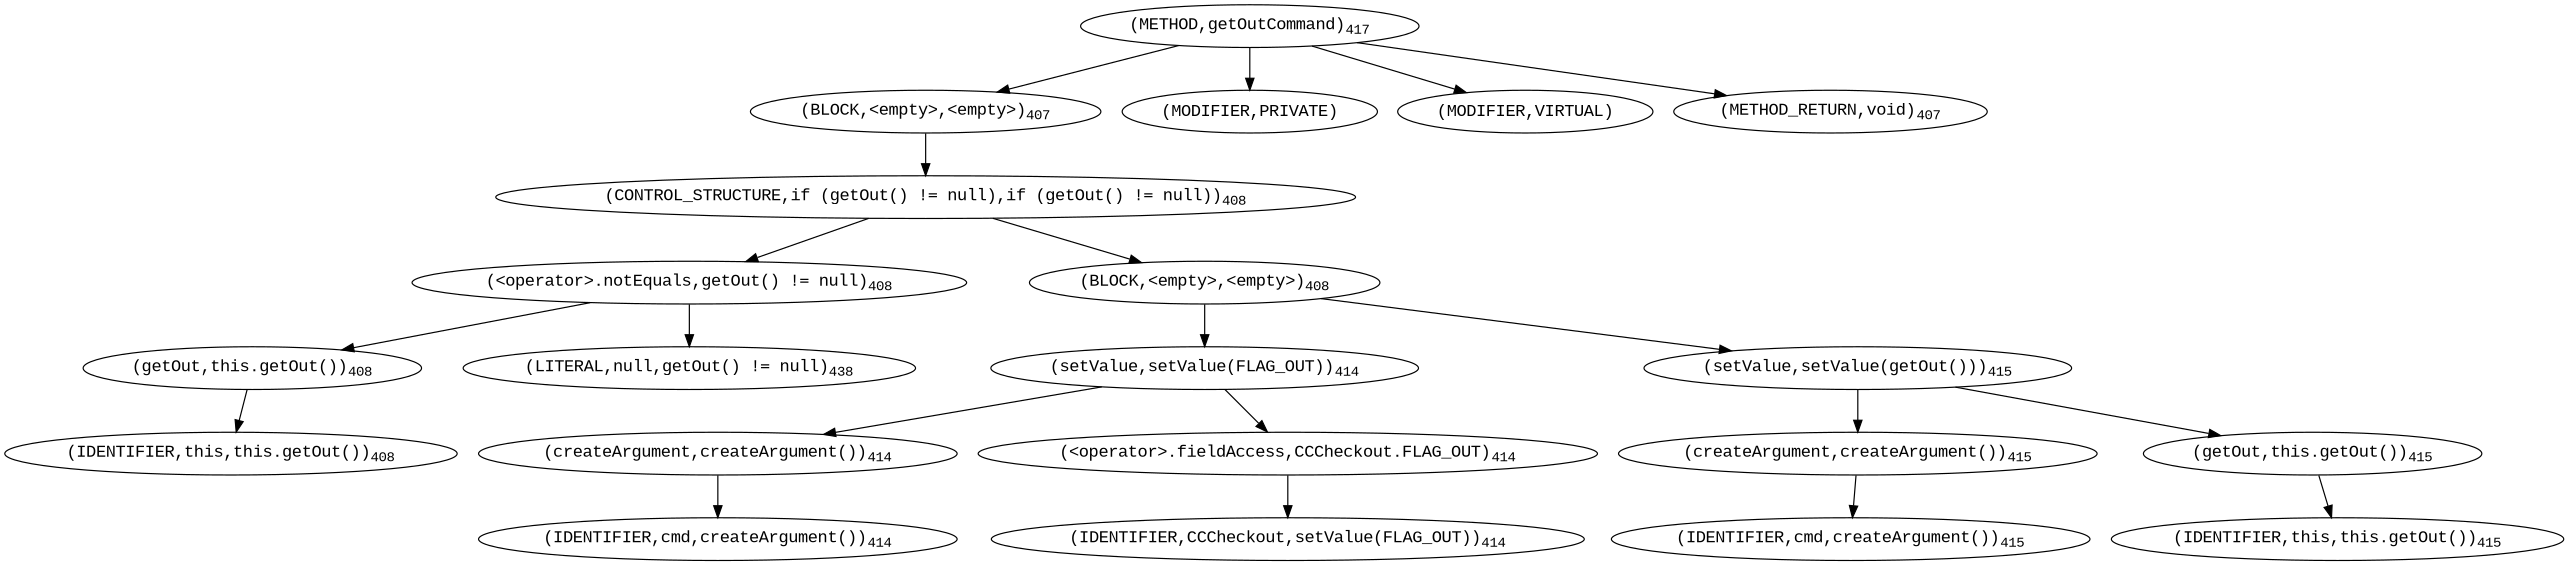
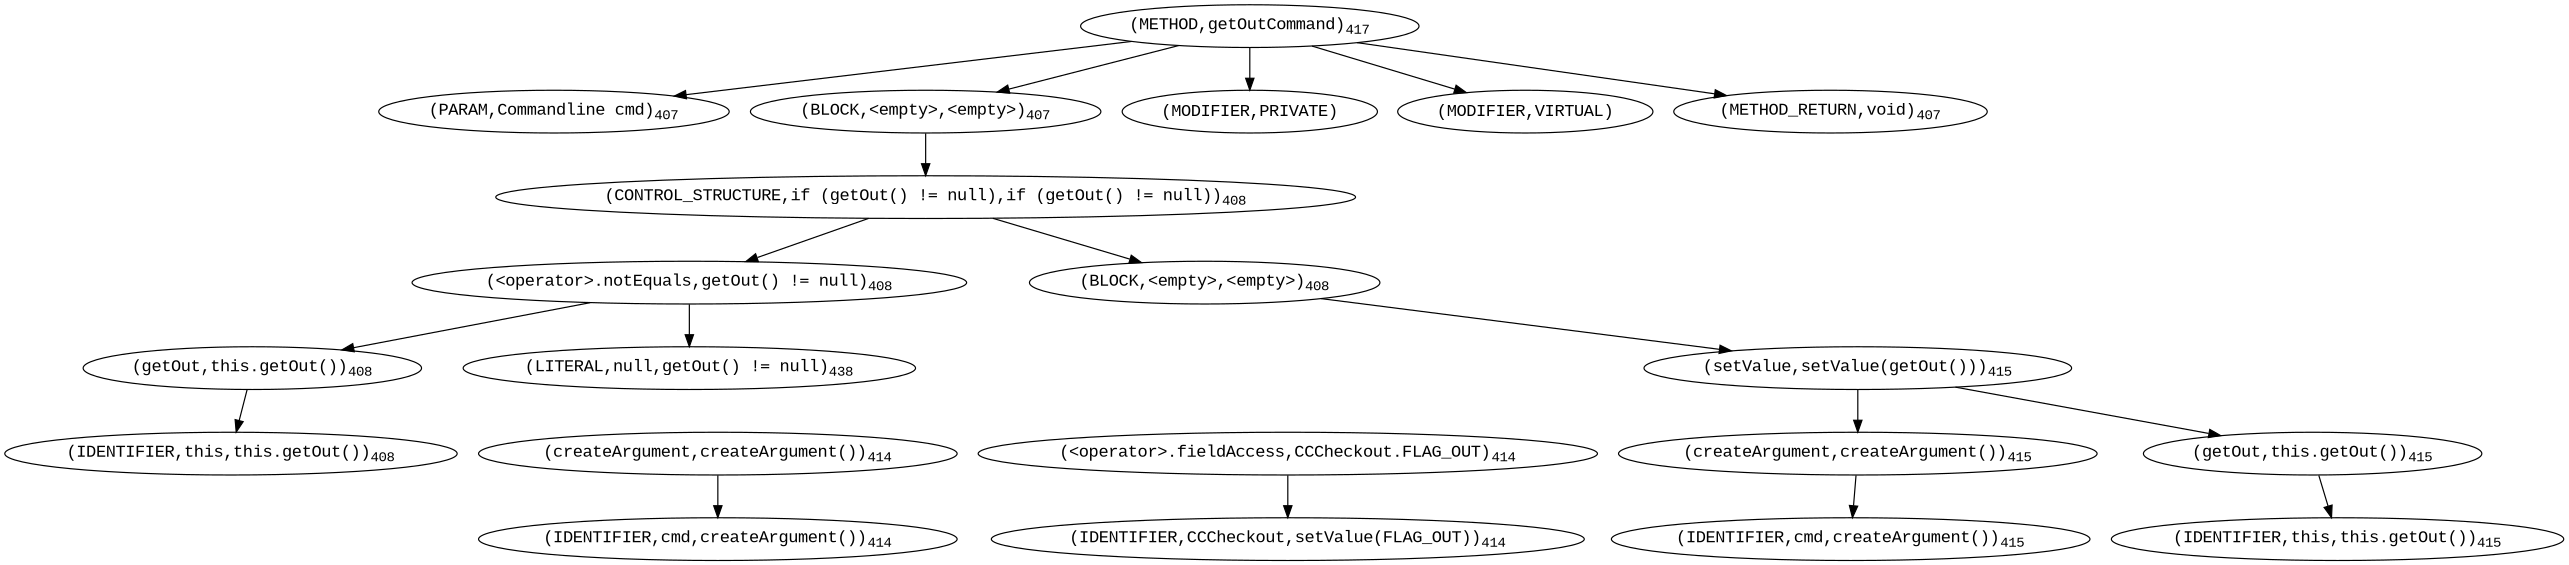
node "(PARAM,Commandline cmd)": added
node "(setValue,setValue(FLAG_OUT))": removed
